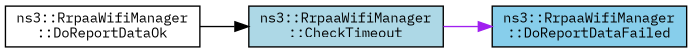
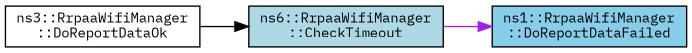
node "ns3::RrpaaWifiManager ::CheckTimeout": label "ns3::RrpaaWifiManager ::CheckTimeout" -> "ns6::RrpaaWifiManager ::CheckTimeout"
node "ns3::RrpaaWifiManager ::DoReportDataFailed": label "ns3::RrpaaWifiManager ::DoReportDataFailed" -> "ns1::RrpaaWifiManager ::DoReportDataFailed"
